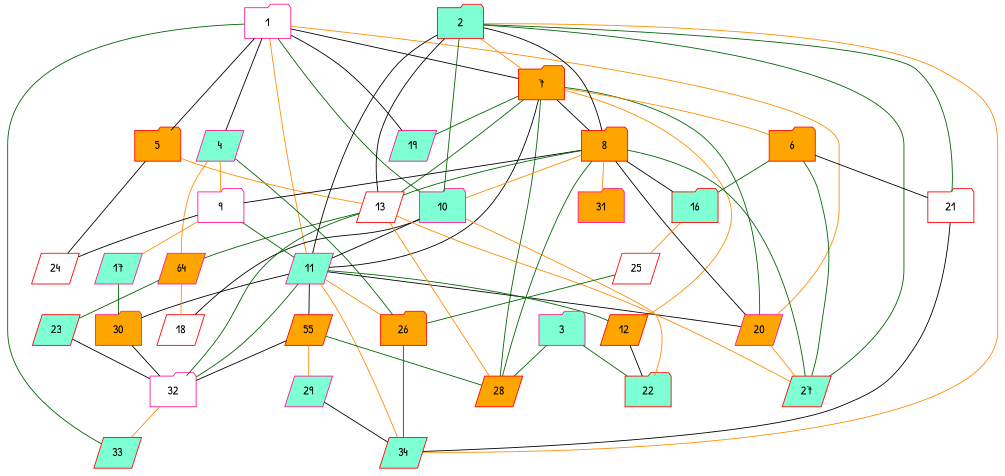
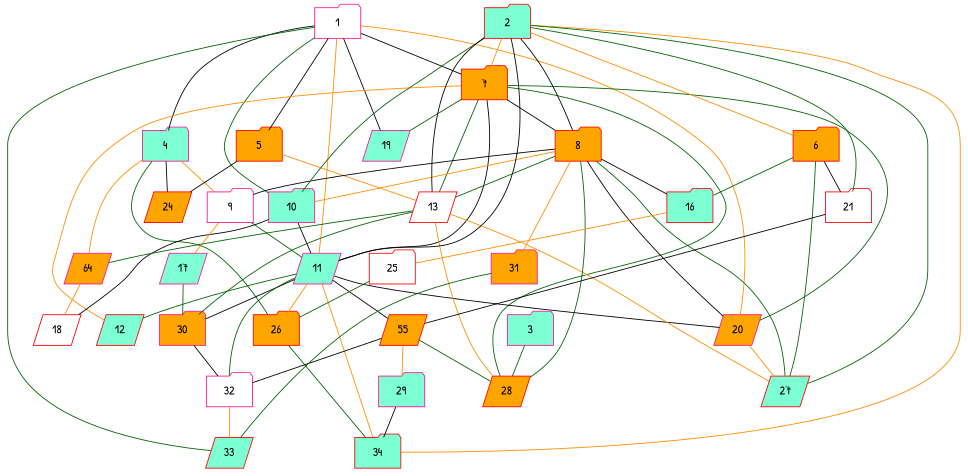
edge "7" -- "6": now "2" -- "6"
node "4": shape parallelogram -> folder
edge "9" -- "24": now "4" -- "24"
node "24": fillcolor white -> orange
node "25": shape parallelogram -> folder
edge "13" -- "32": now "13" -- "30"
edge "31" -- "33": added
node "23": removed
node "12": fillcolor orange -> aquamarine
node "29": shape parallelogram -> folder
node "22": removed
edge "21" -- "34": now "21" -- "55"
node "34": shape parallelogram -> folder
